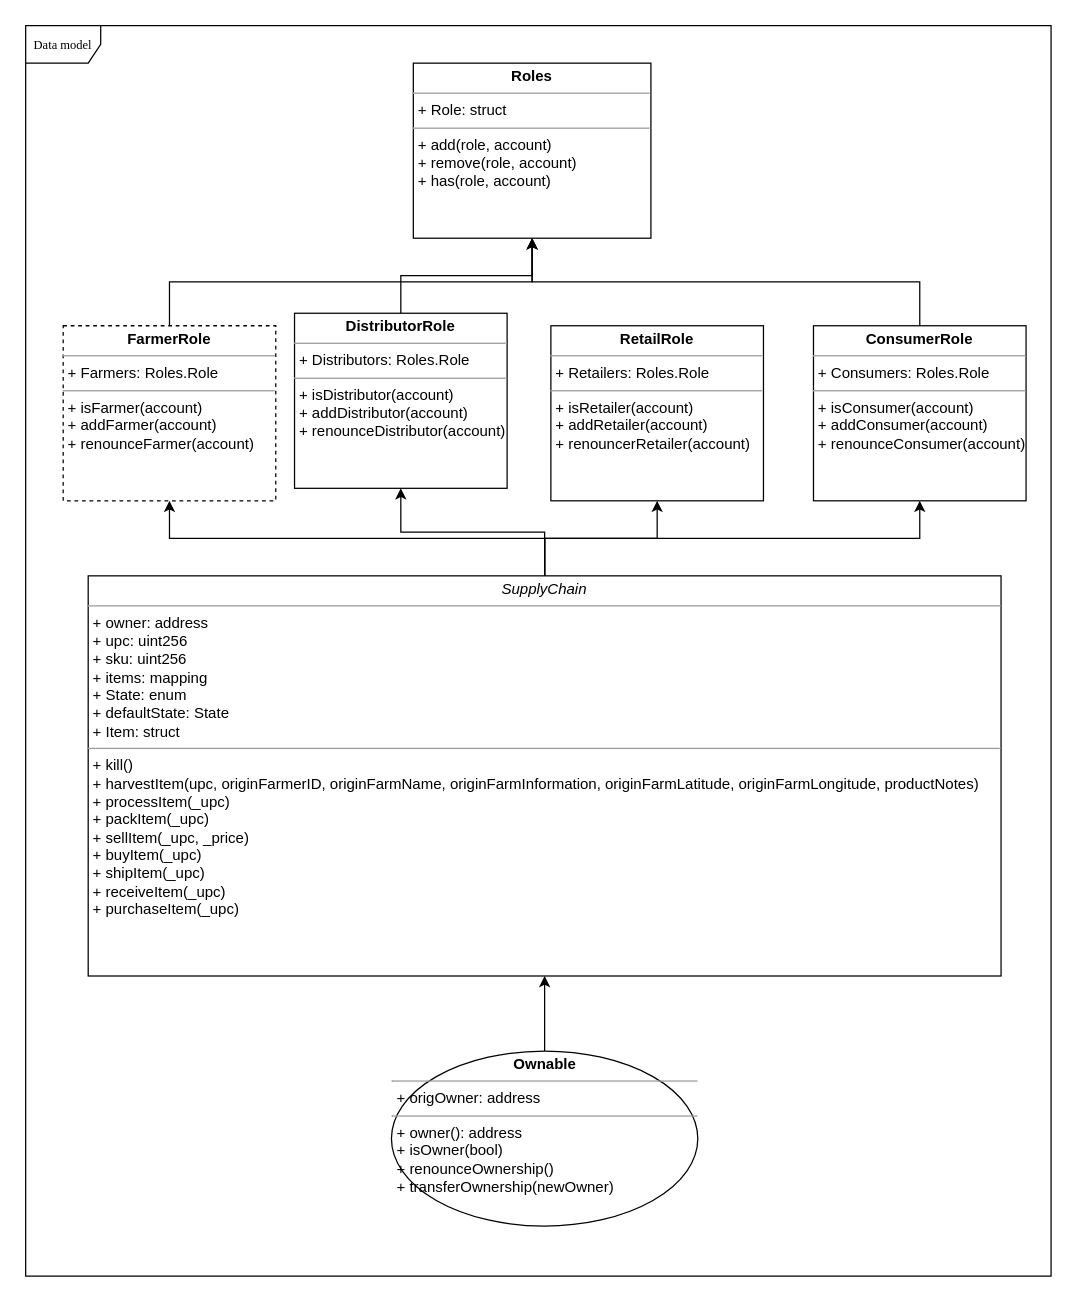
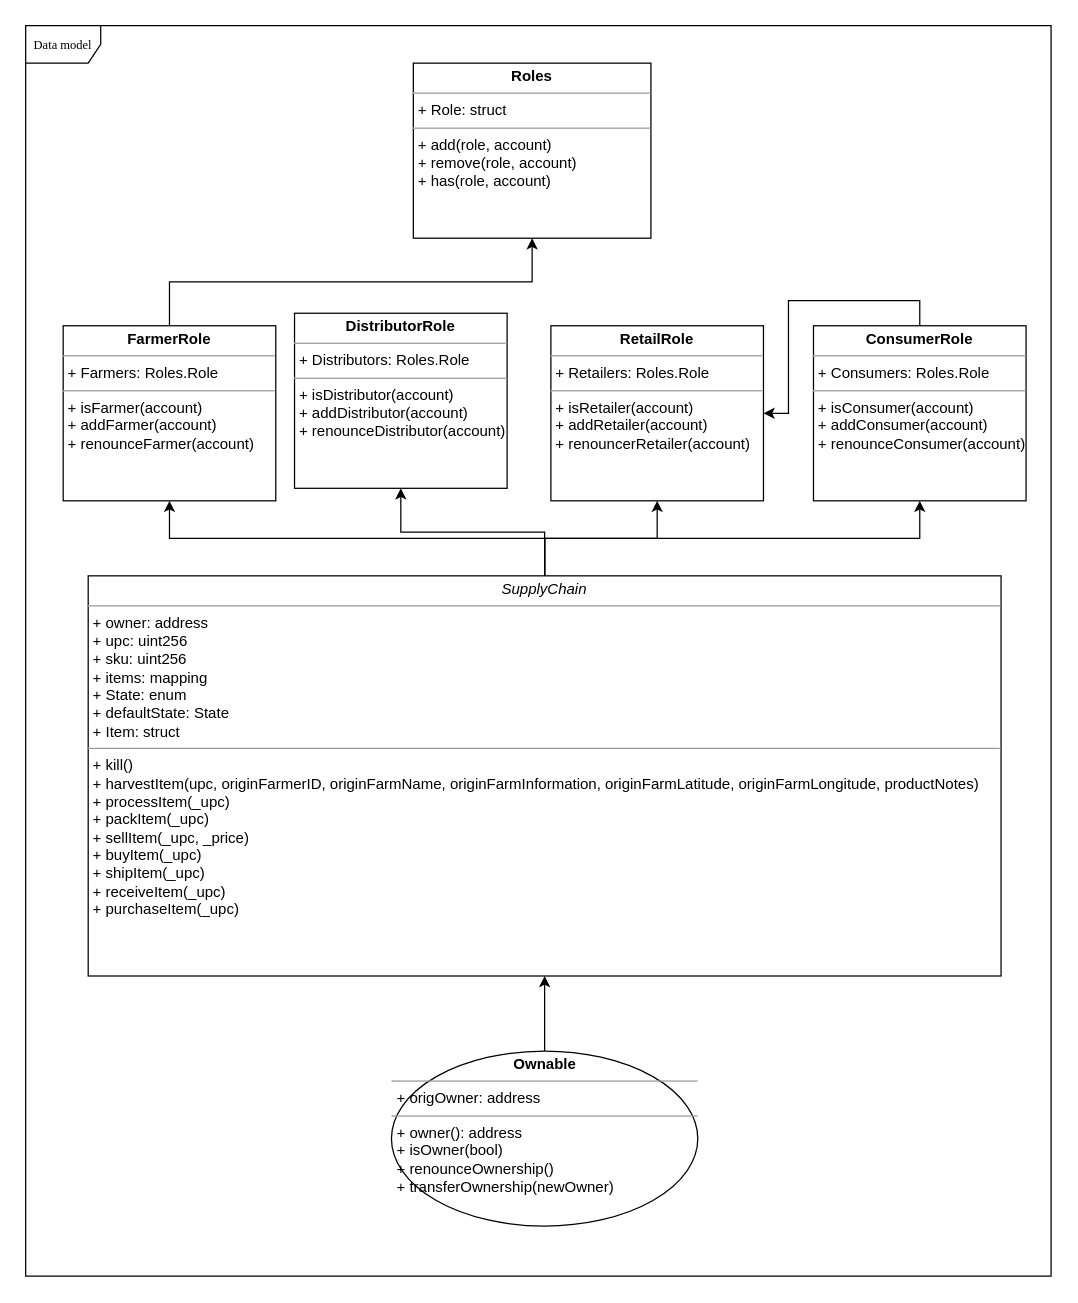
edge "DistributorRole + Distributors: Roles.Role + isDistributor(account) + addDistributor(account) + renounceDistributor(account)" -> "Roles + Role: struct + add(role, account) + remove(role, account) + has(role, account)": removed
edge "ConsumerRole + Consumers: Roles.Role + isConsumer(account) + addConsumer(account) + renounceConsumer(account)" -> "Roles + Role: struct + add(role, account) + remove(role, account) + has(role, account)": now "ConsumerRole + Consumers: Roles.Role + isConsumer(account) + addConsumer(account) + renounceConsumer(account)" -> "RetailRole + Retailers: Roles.Role + isRetailer(account) + addRetailer(account) + renouncerRetailer(account)"
node "FarmerRole + Farmers: Roles.Role + isFarmer(account) + addFarmer(account) + renounceFarmer(account)": style dashed -> solid
